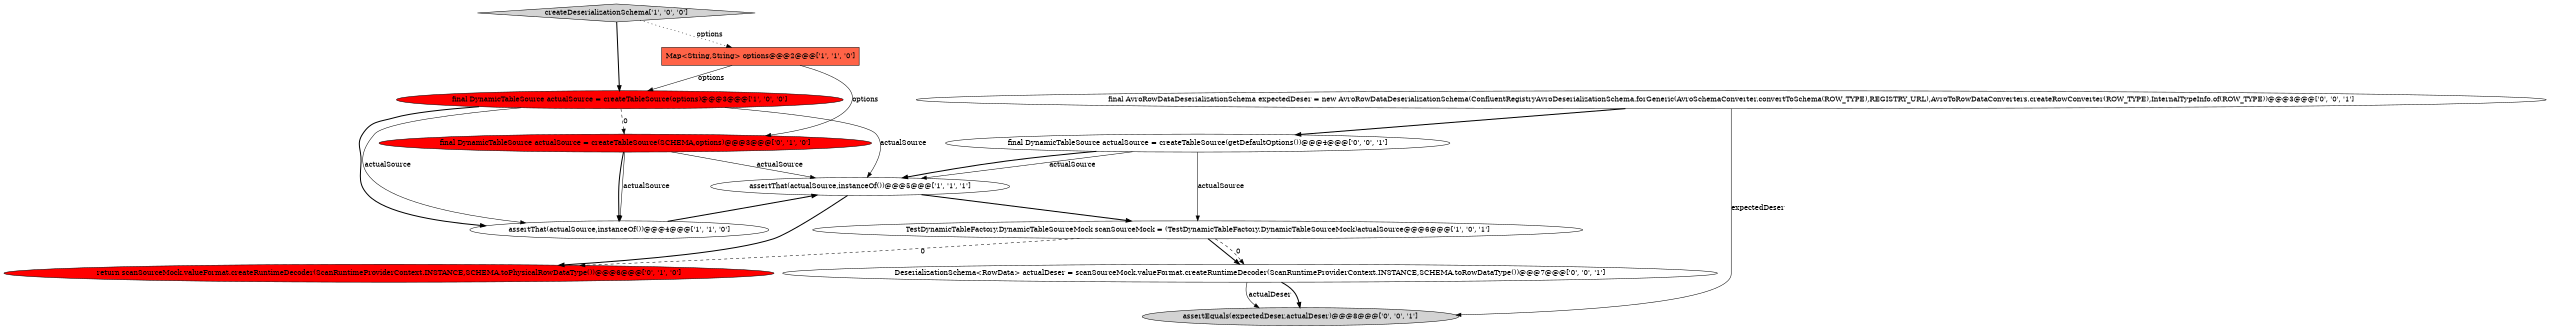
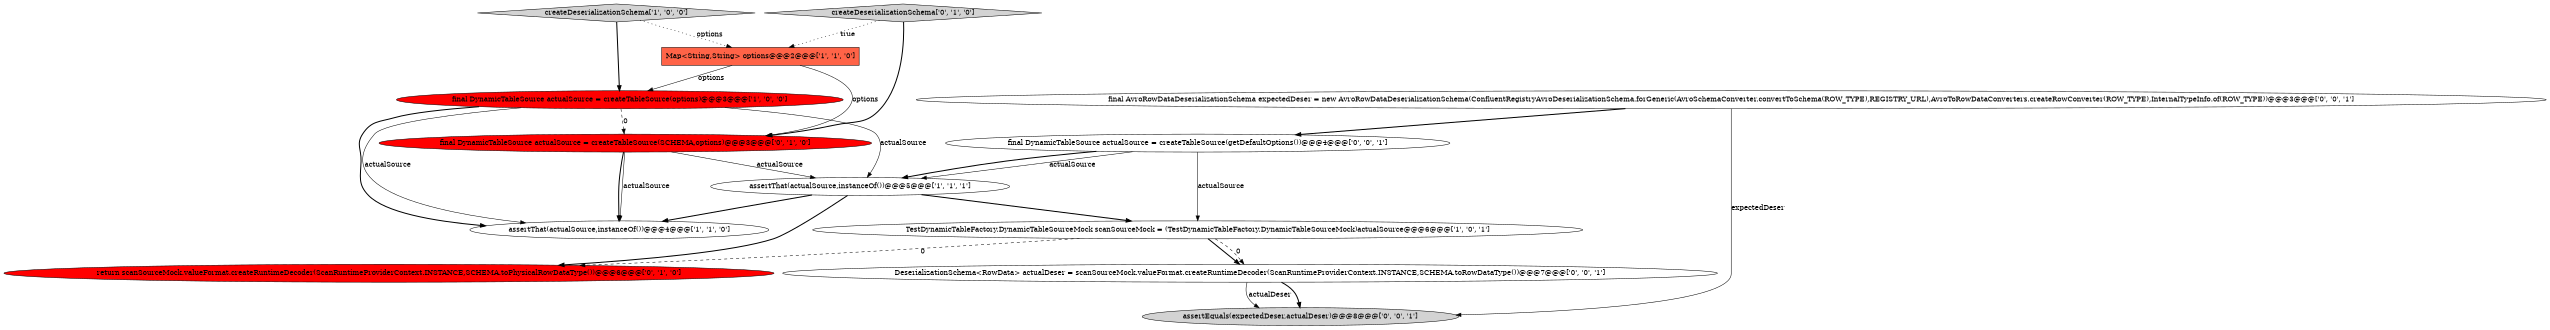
node "createDeserializationSchema['0', '1', '0']": added
edge "assertThat(actualSource,instanceOf())@@@4@@@['1', '1', '0']" -> "assertThat(actualSource,instanceOf())@@@5@@@['1', '1', '1']": reversed
